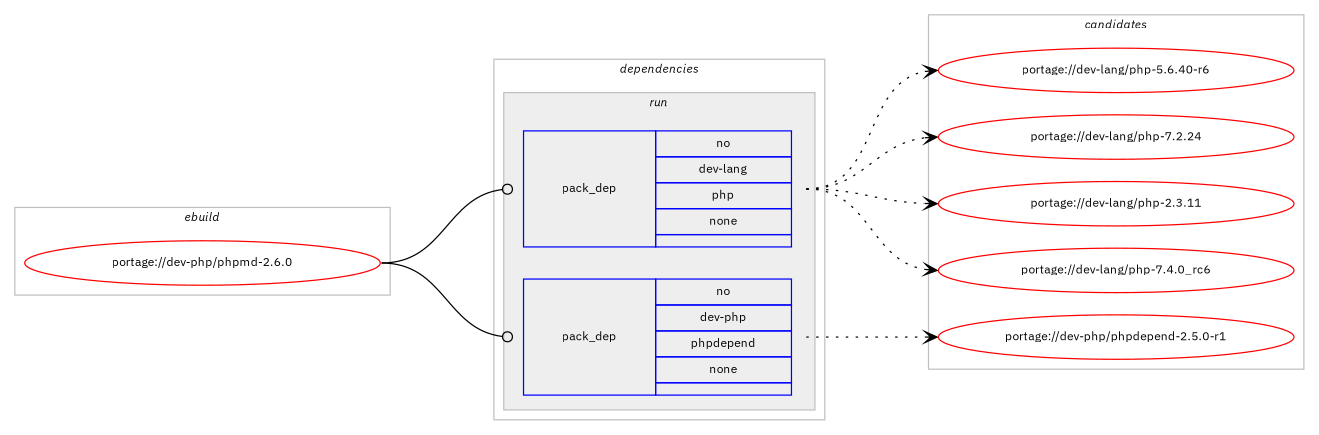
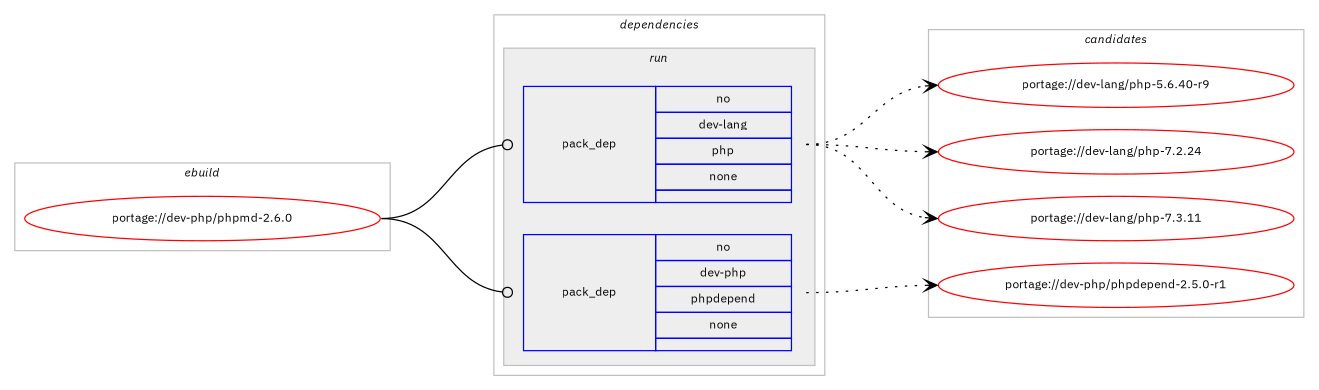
node "portage://dev-lang/php-5.6.40-r6": label "portage://dev-lang/php-5.6.40-r6" -> "portage://dev-lang/php-5.6.40-r9"
node "portage://dev-lang/php-2.3.11": label "portage://dev-lang/php-2.3.11" -> "portage://dev-lang/php-7.3.11"
node "portage://dev-lang/php-7.4.0_rc6": removed
